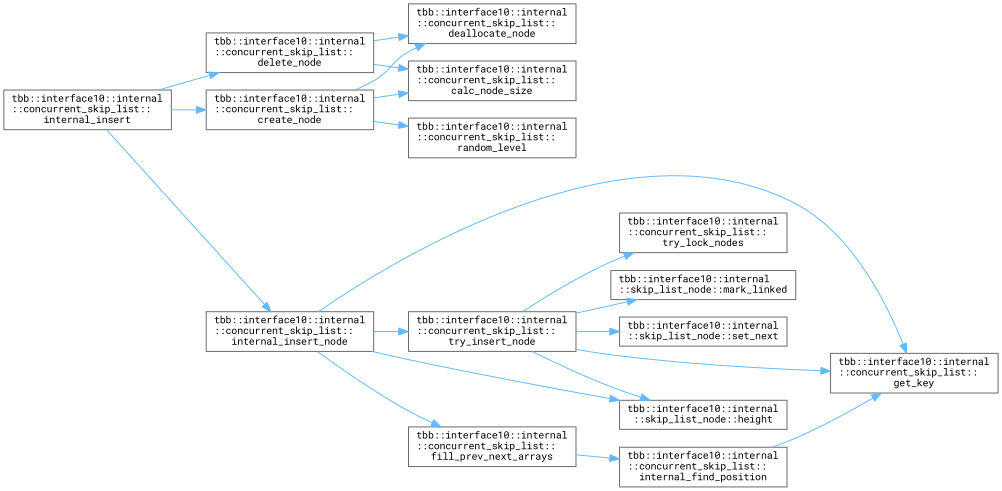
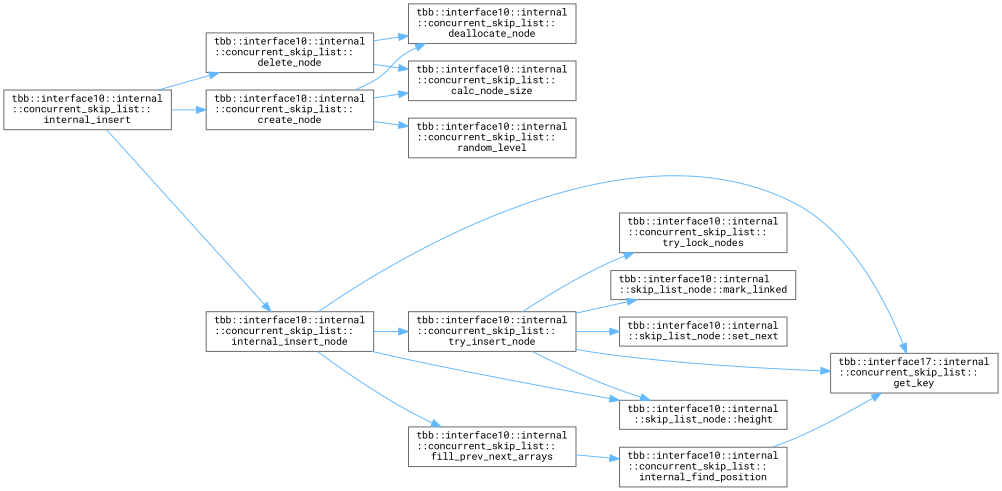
node "tbb::interface10::internal ::concurrent_skip_list:: get_key": label "tbb::interface10::internal ::concurrent_skip_list:: get_key" -> "tbb::interface17::internal ::concurrent_skip_list:: get_key"
